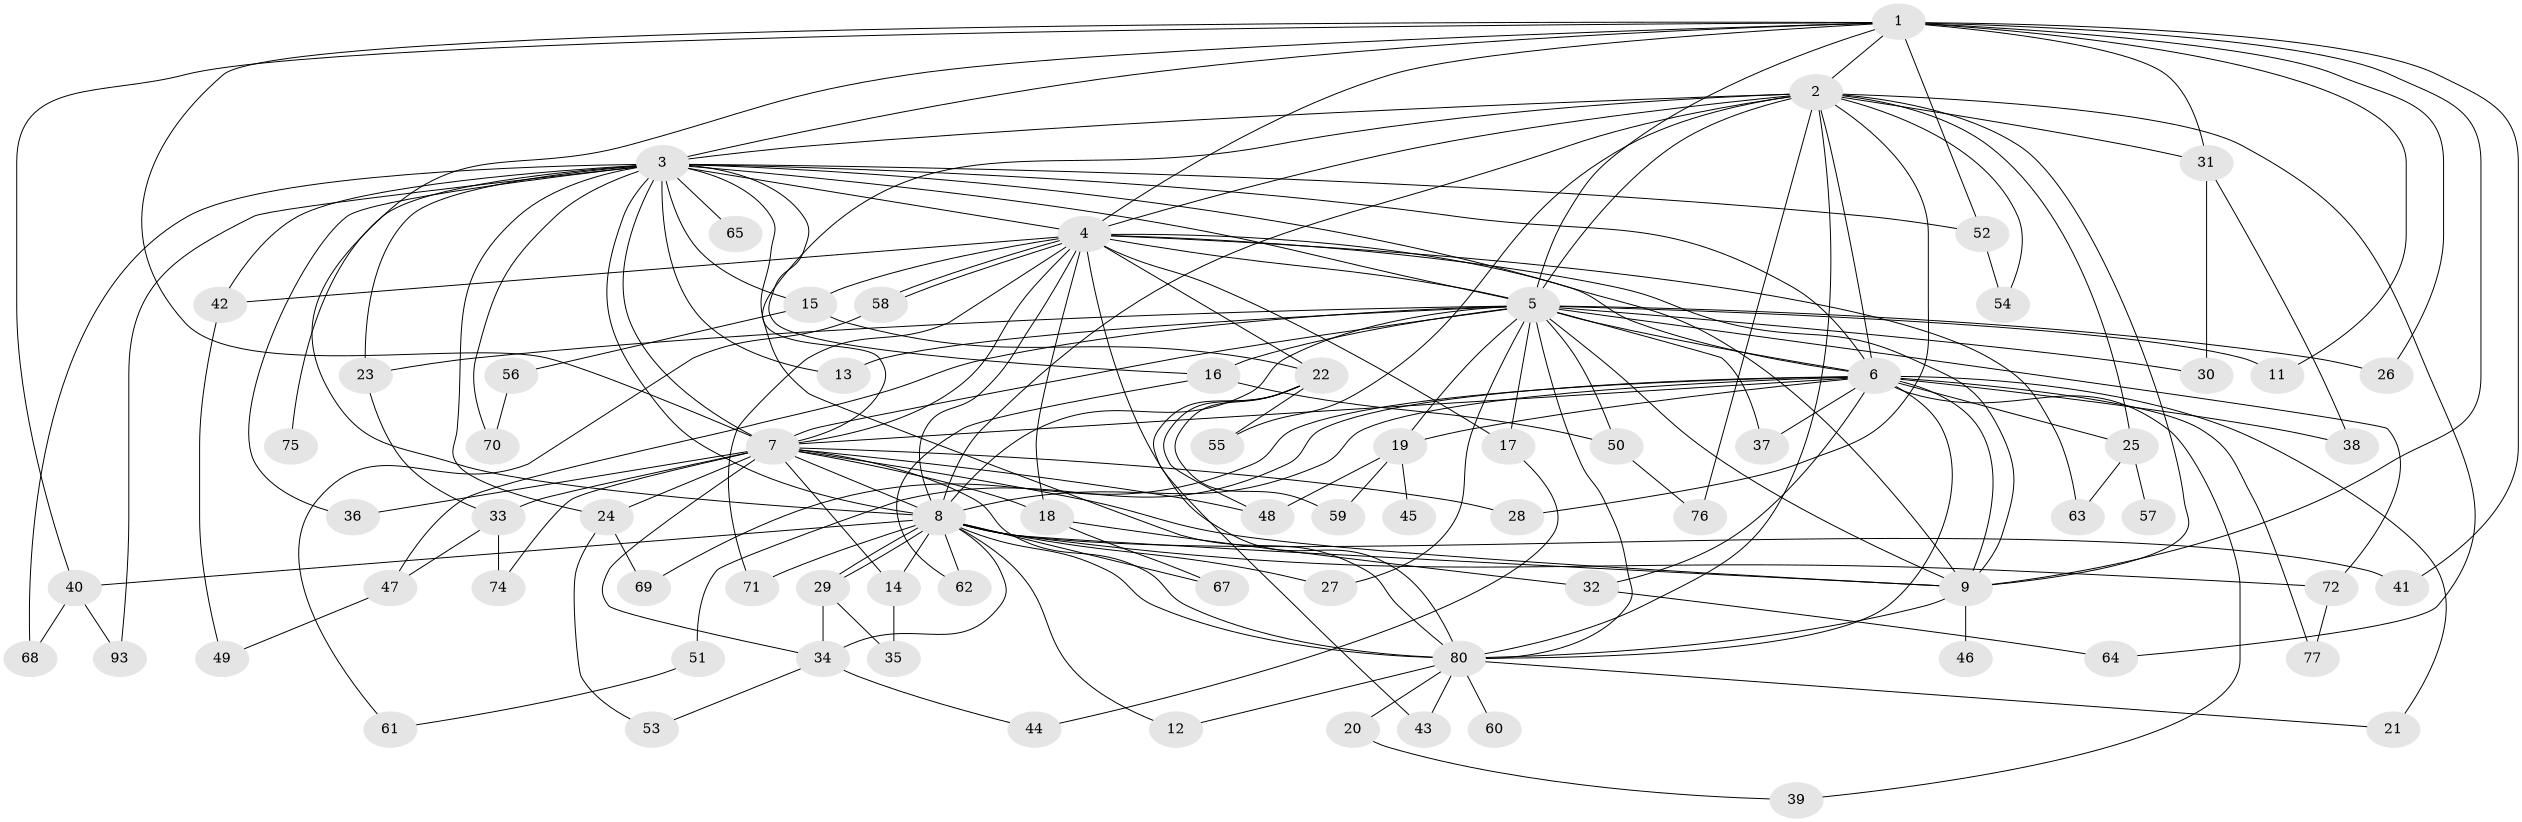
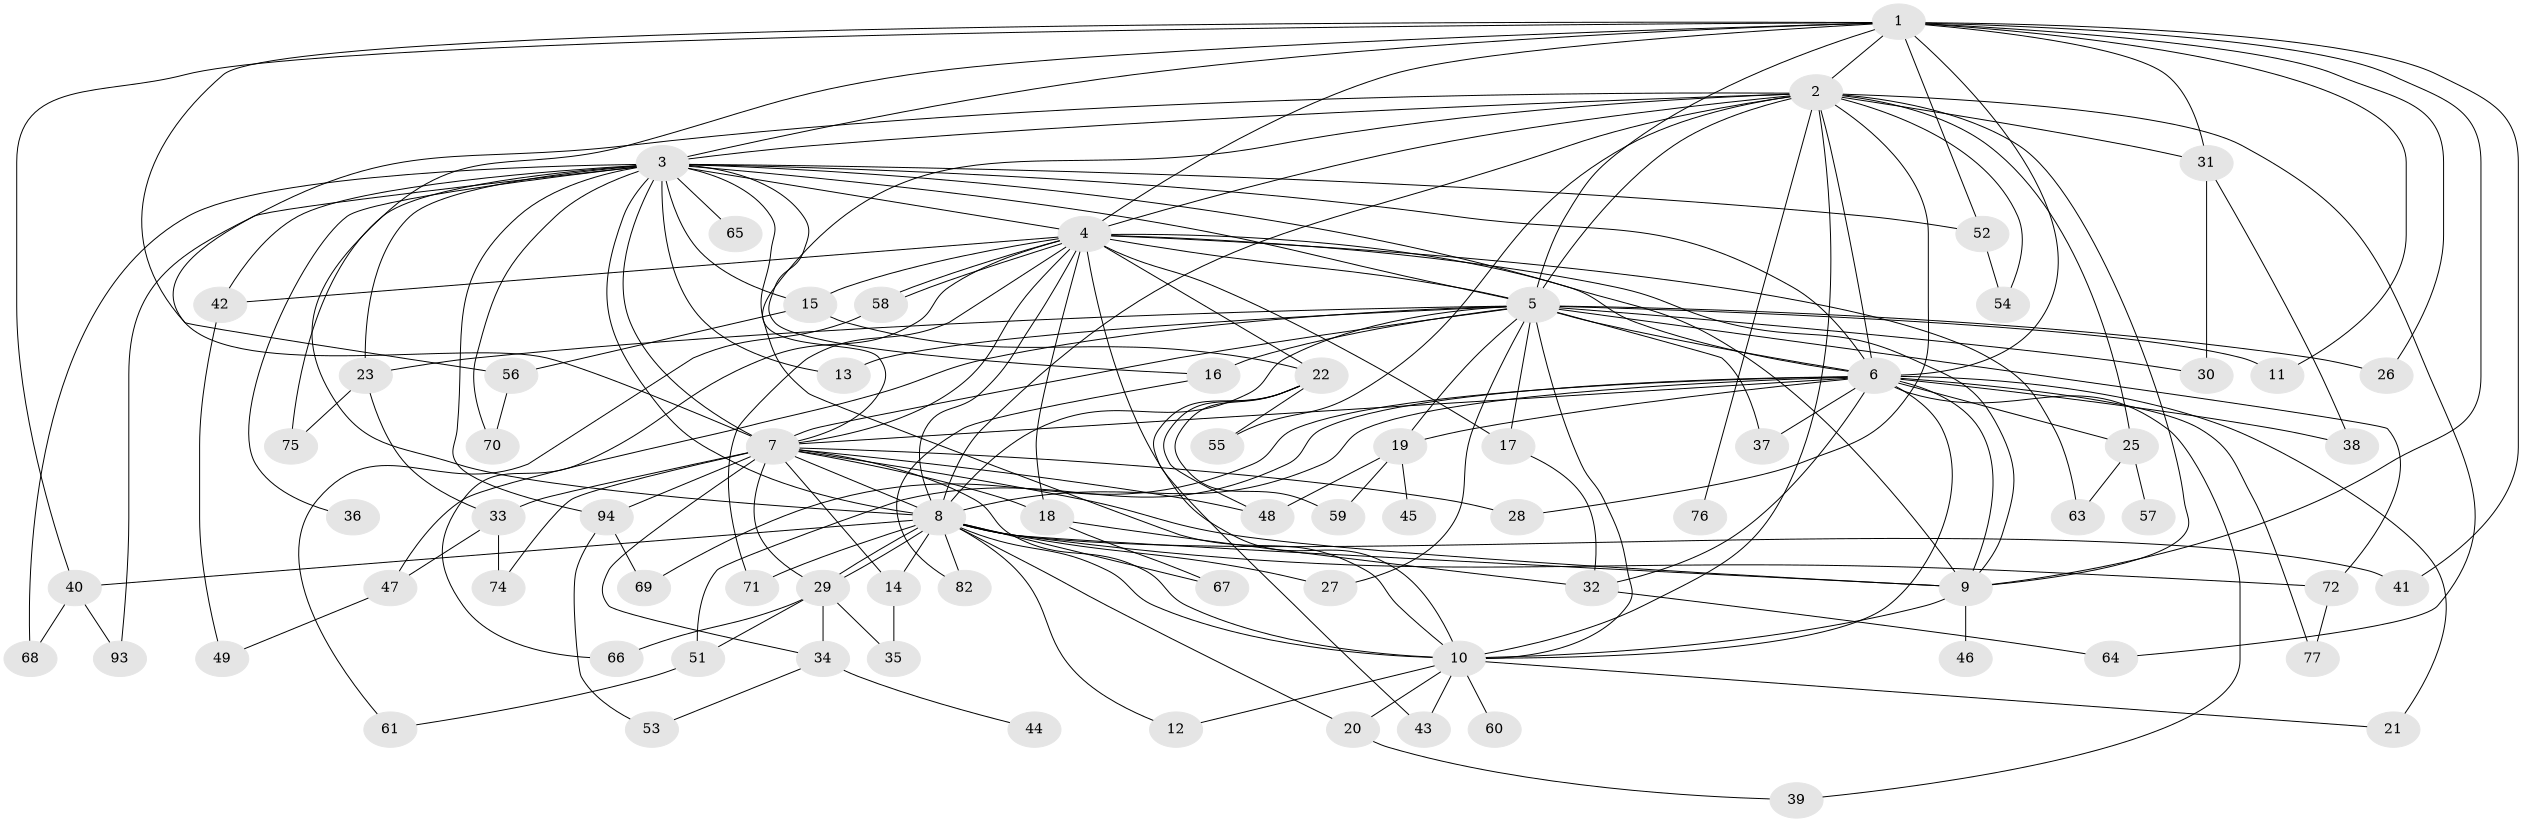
edge "2" -- "56": added
edge "1" -- "6": added
edge "23" -- "75": added
node "50": removed
edge "5" -- "9": removed
edge "7" -- "36": now "7" -- "29"
node "24": label "24" -> "94"
node "62": label "62" -> "82"
edge "29" -- "51": added
edge "8" -- "34": now "8" -- "20"
edge "17" -- "44": now "17" -- "32"
node "66": added
node "80": label "80" -> "10"
